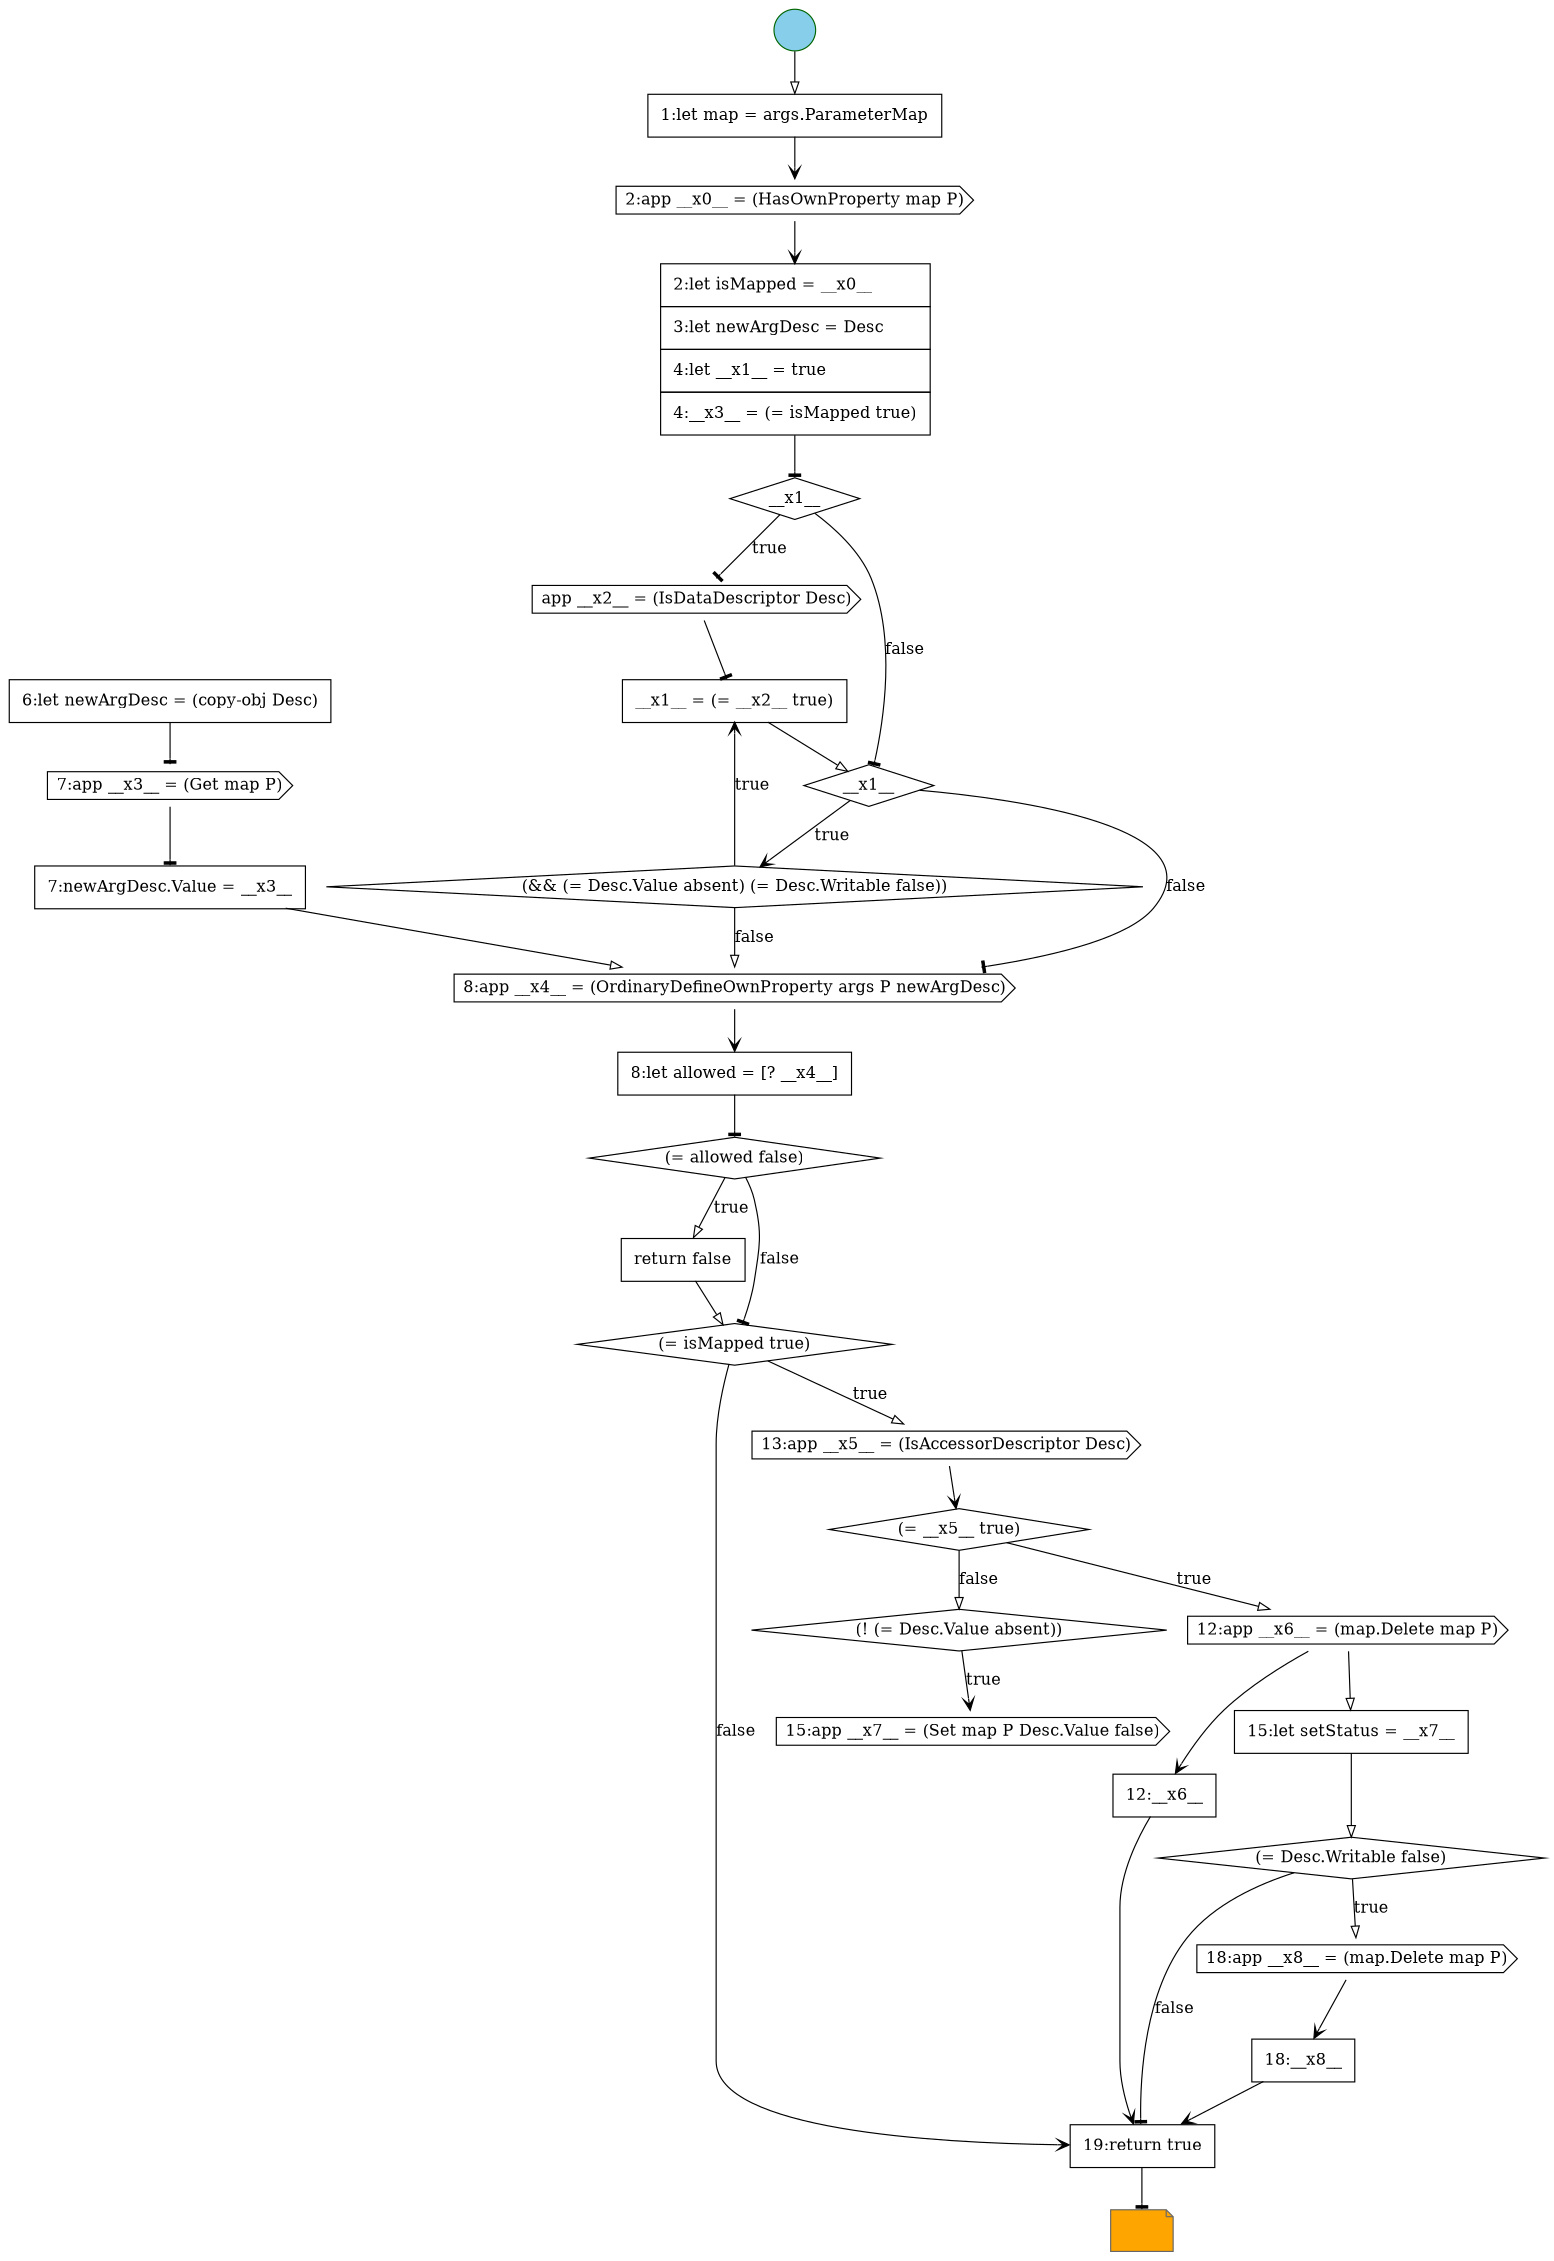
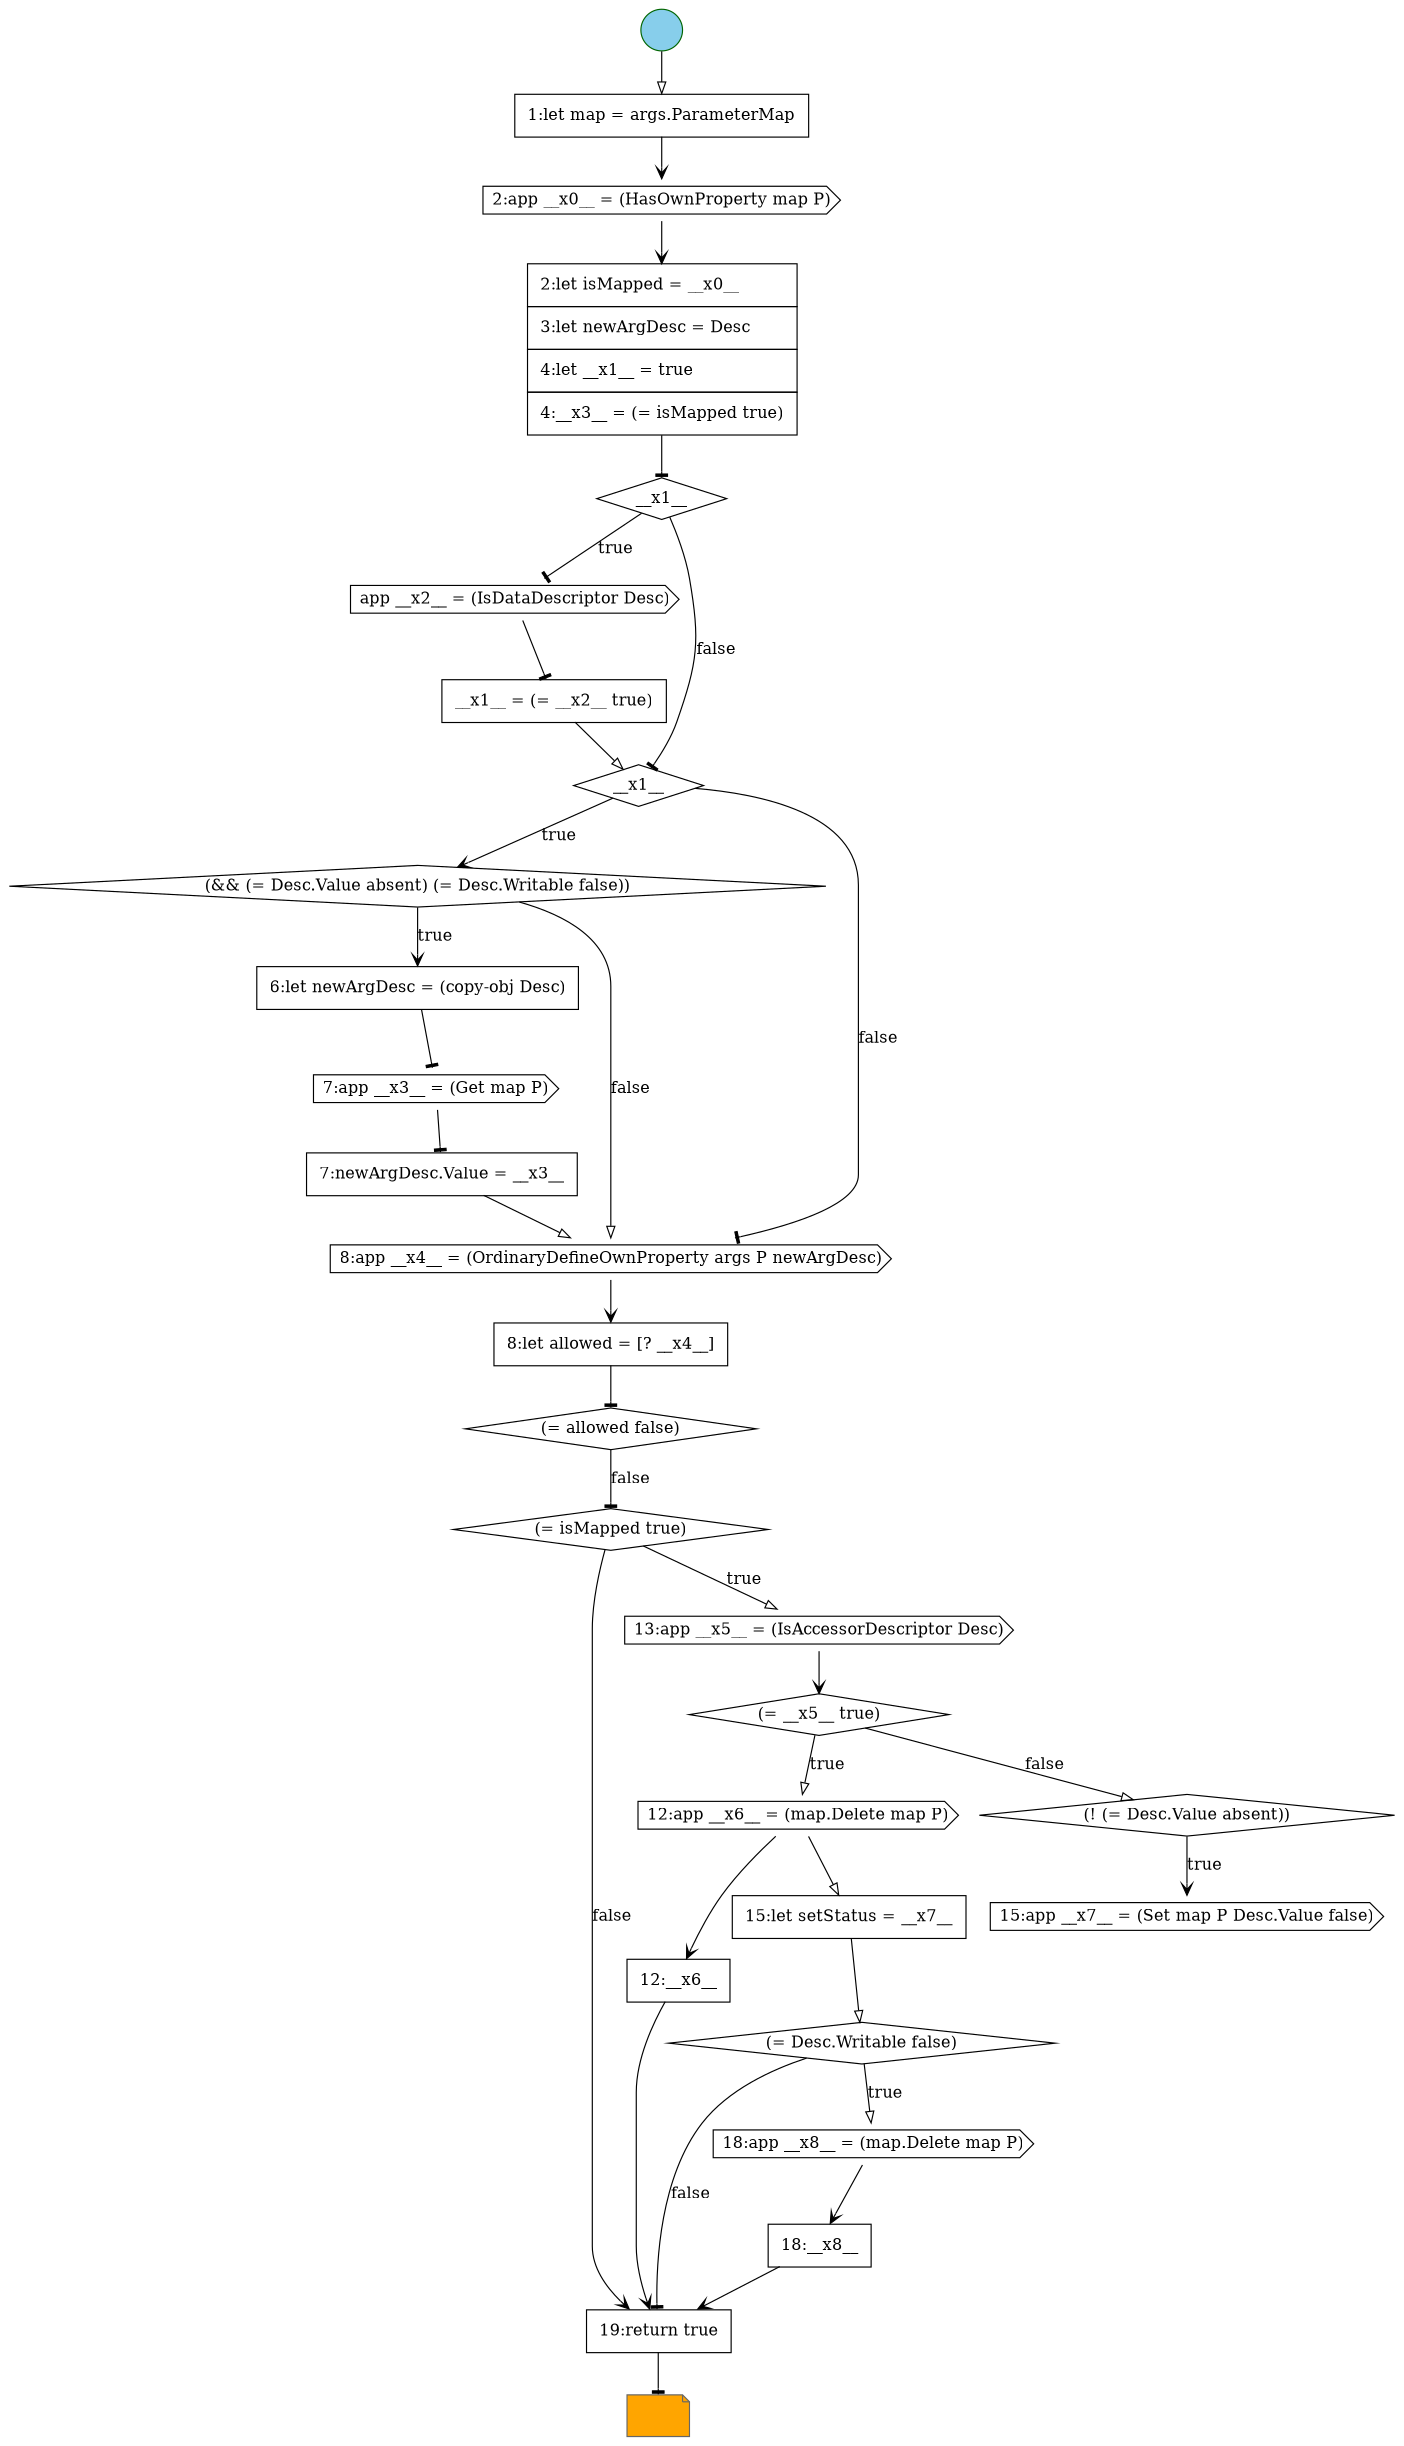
edge "(&& (= Desc.Value absent) (= Desc.Writable false))" -> "__x1__ = (= __x2__ true)": now "(&& (= Desc.Value absent) (= Desc.Writable false))" -> "6:let newArgDesc = (copy-obj Desc)"
node "return false": removed
